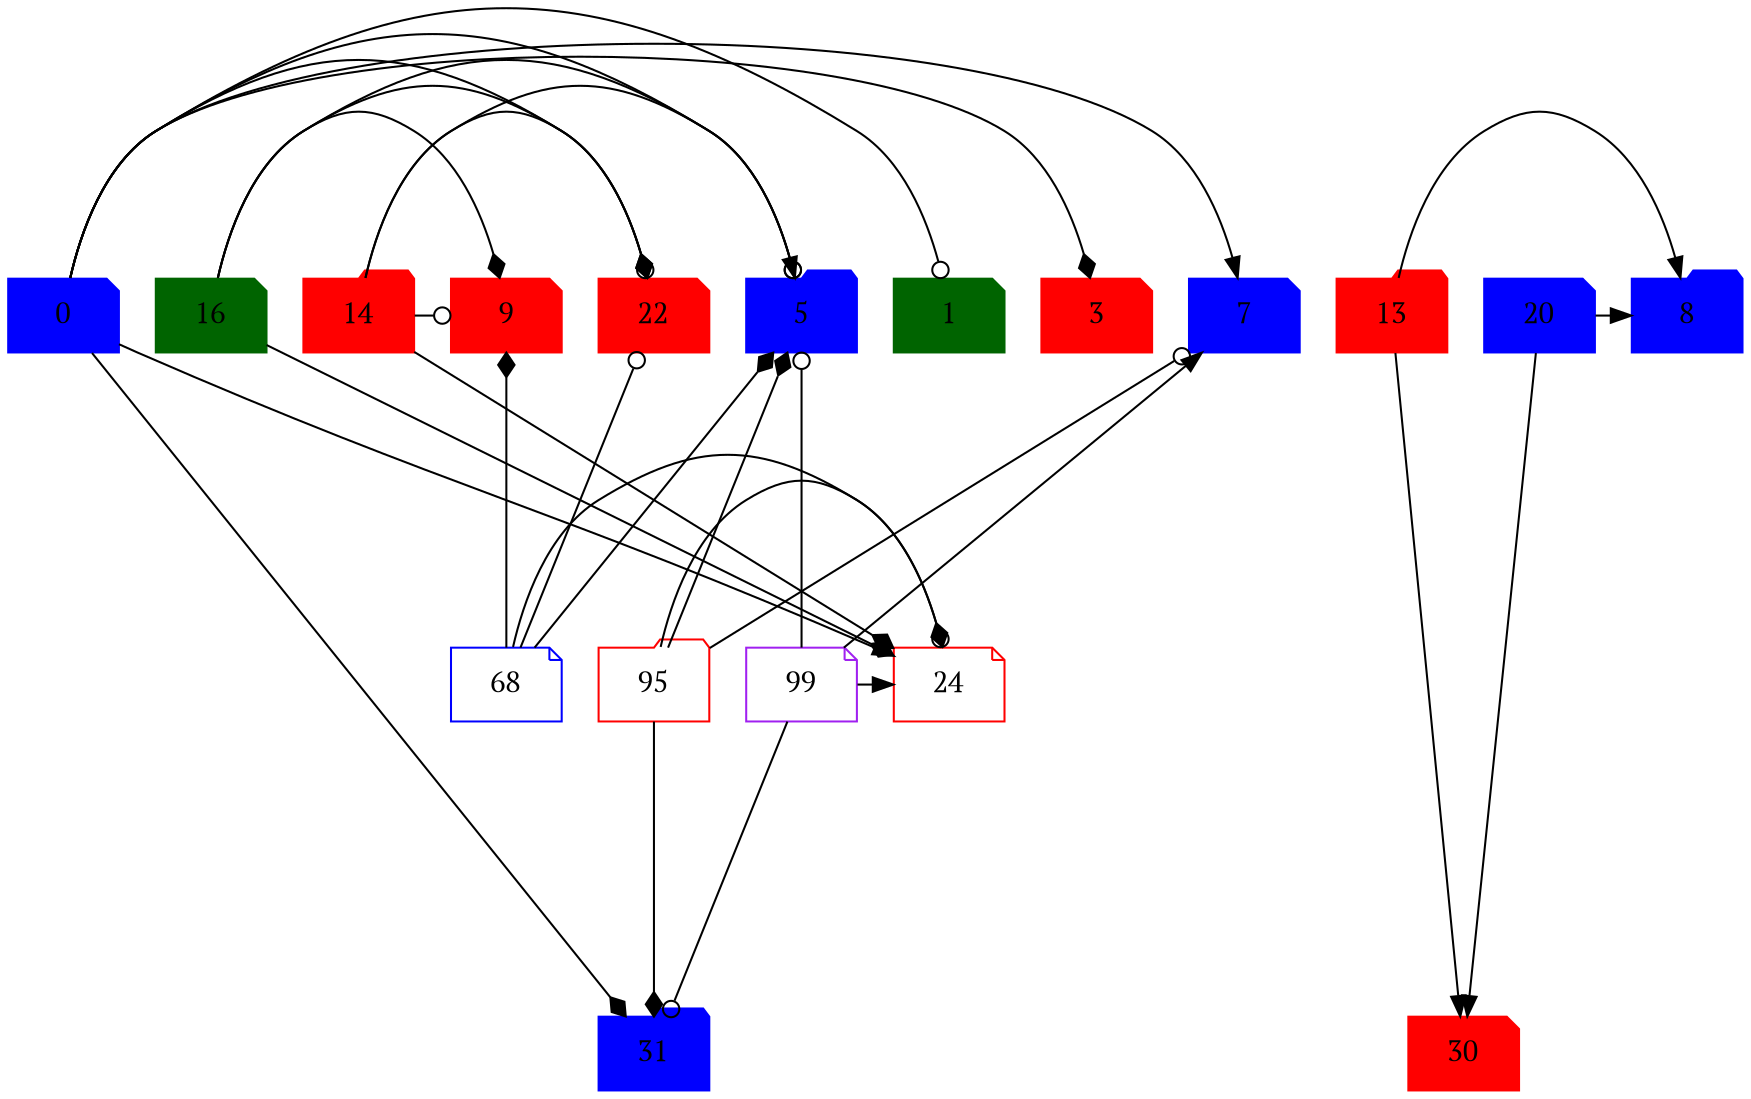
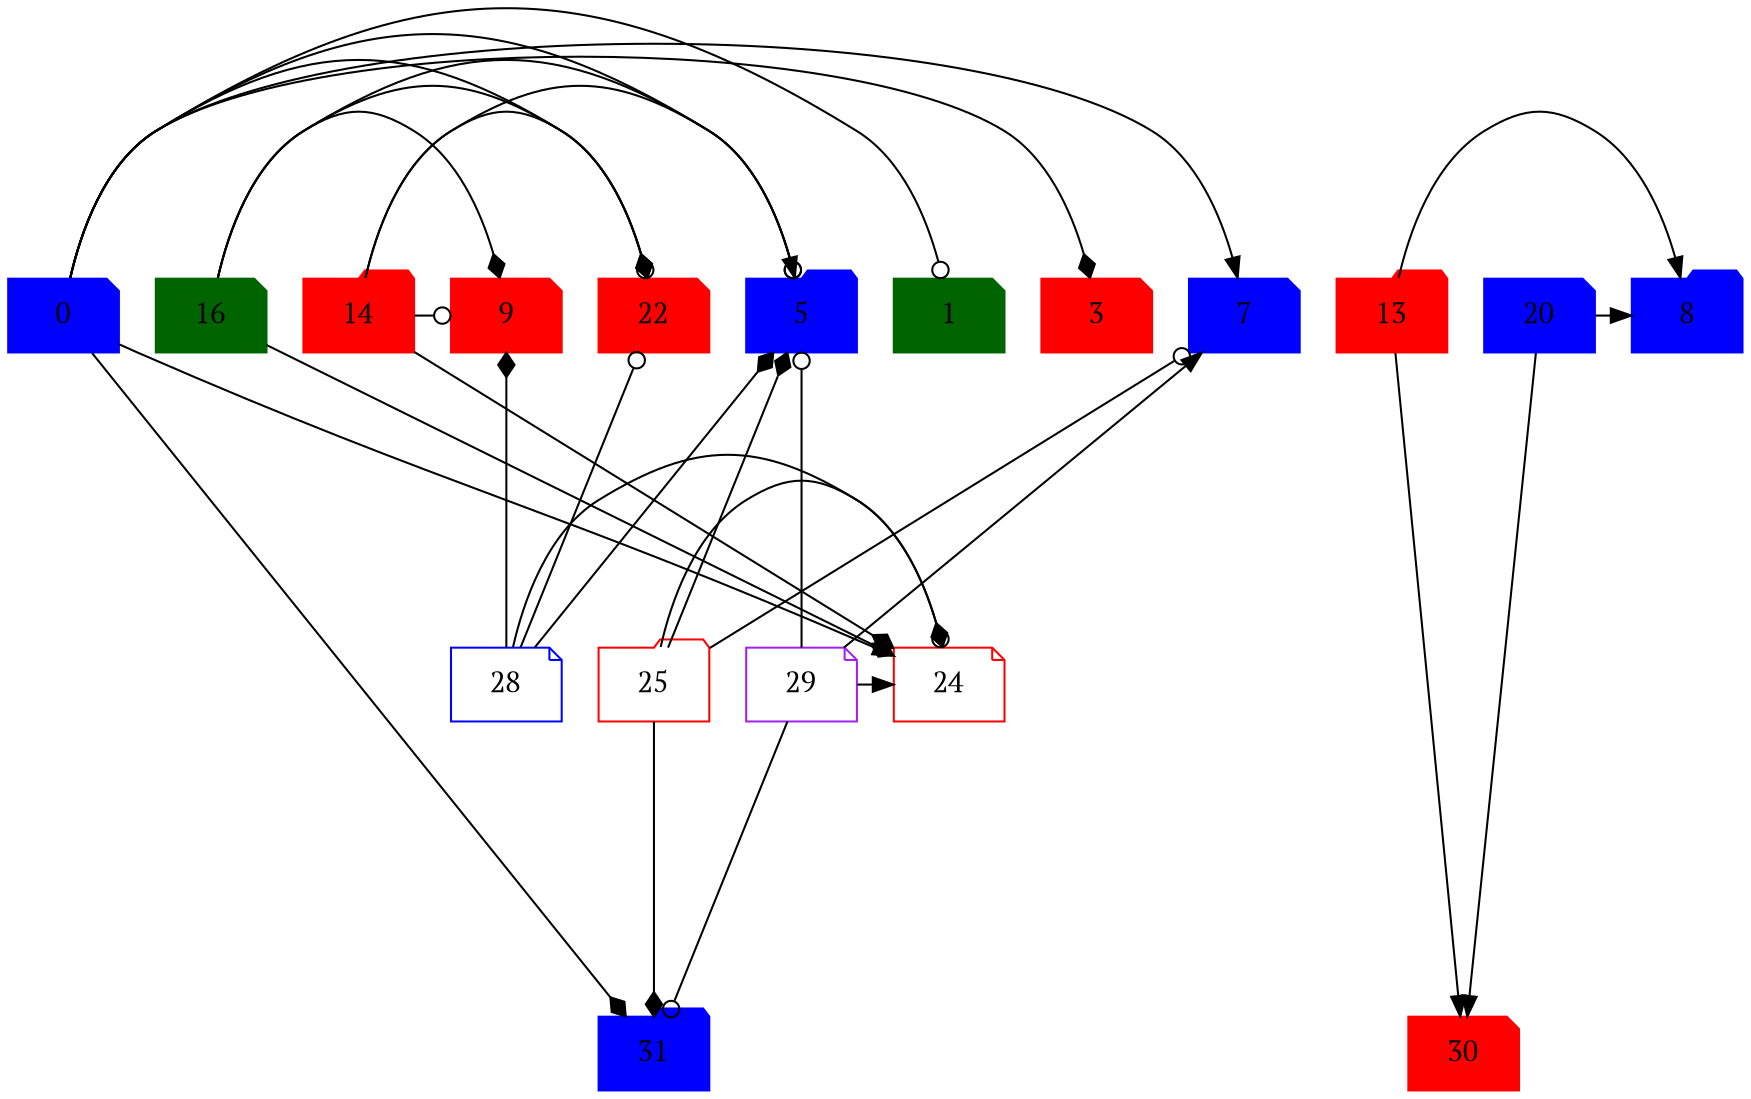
node "68": label "68" -> "28"
node "95": label "95" -> "25"
node "99": label "99" -> "29"
